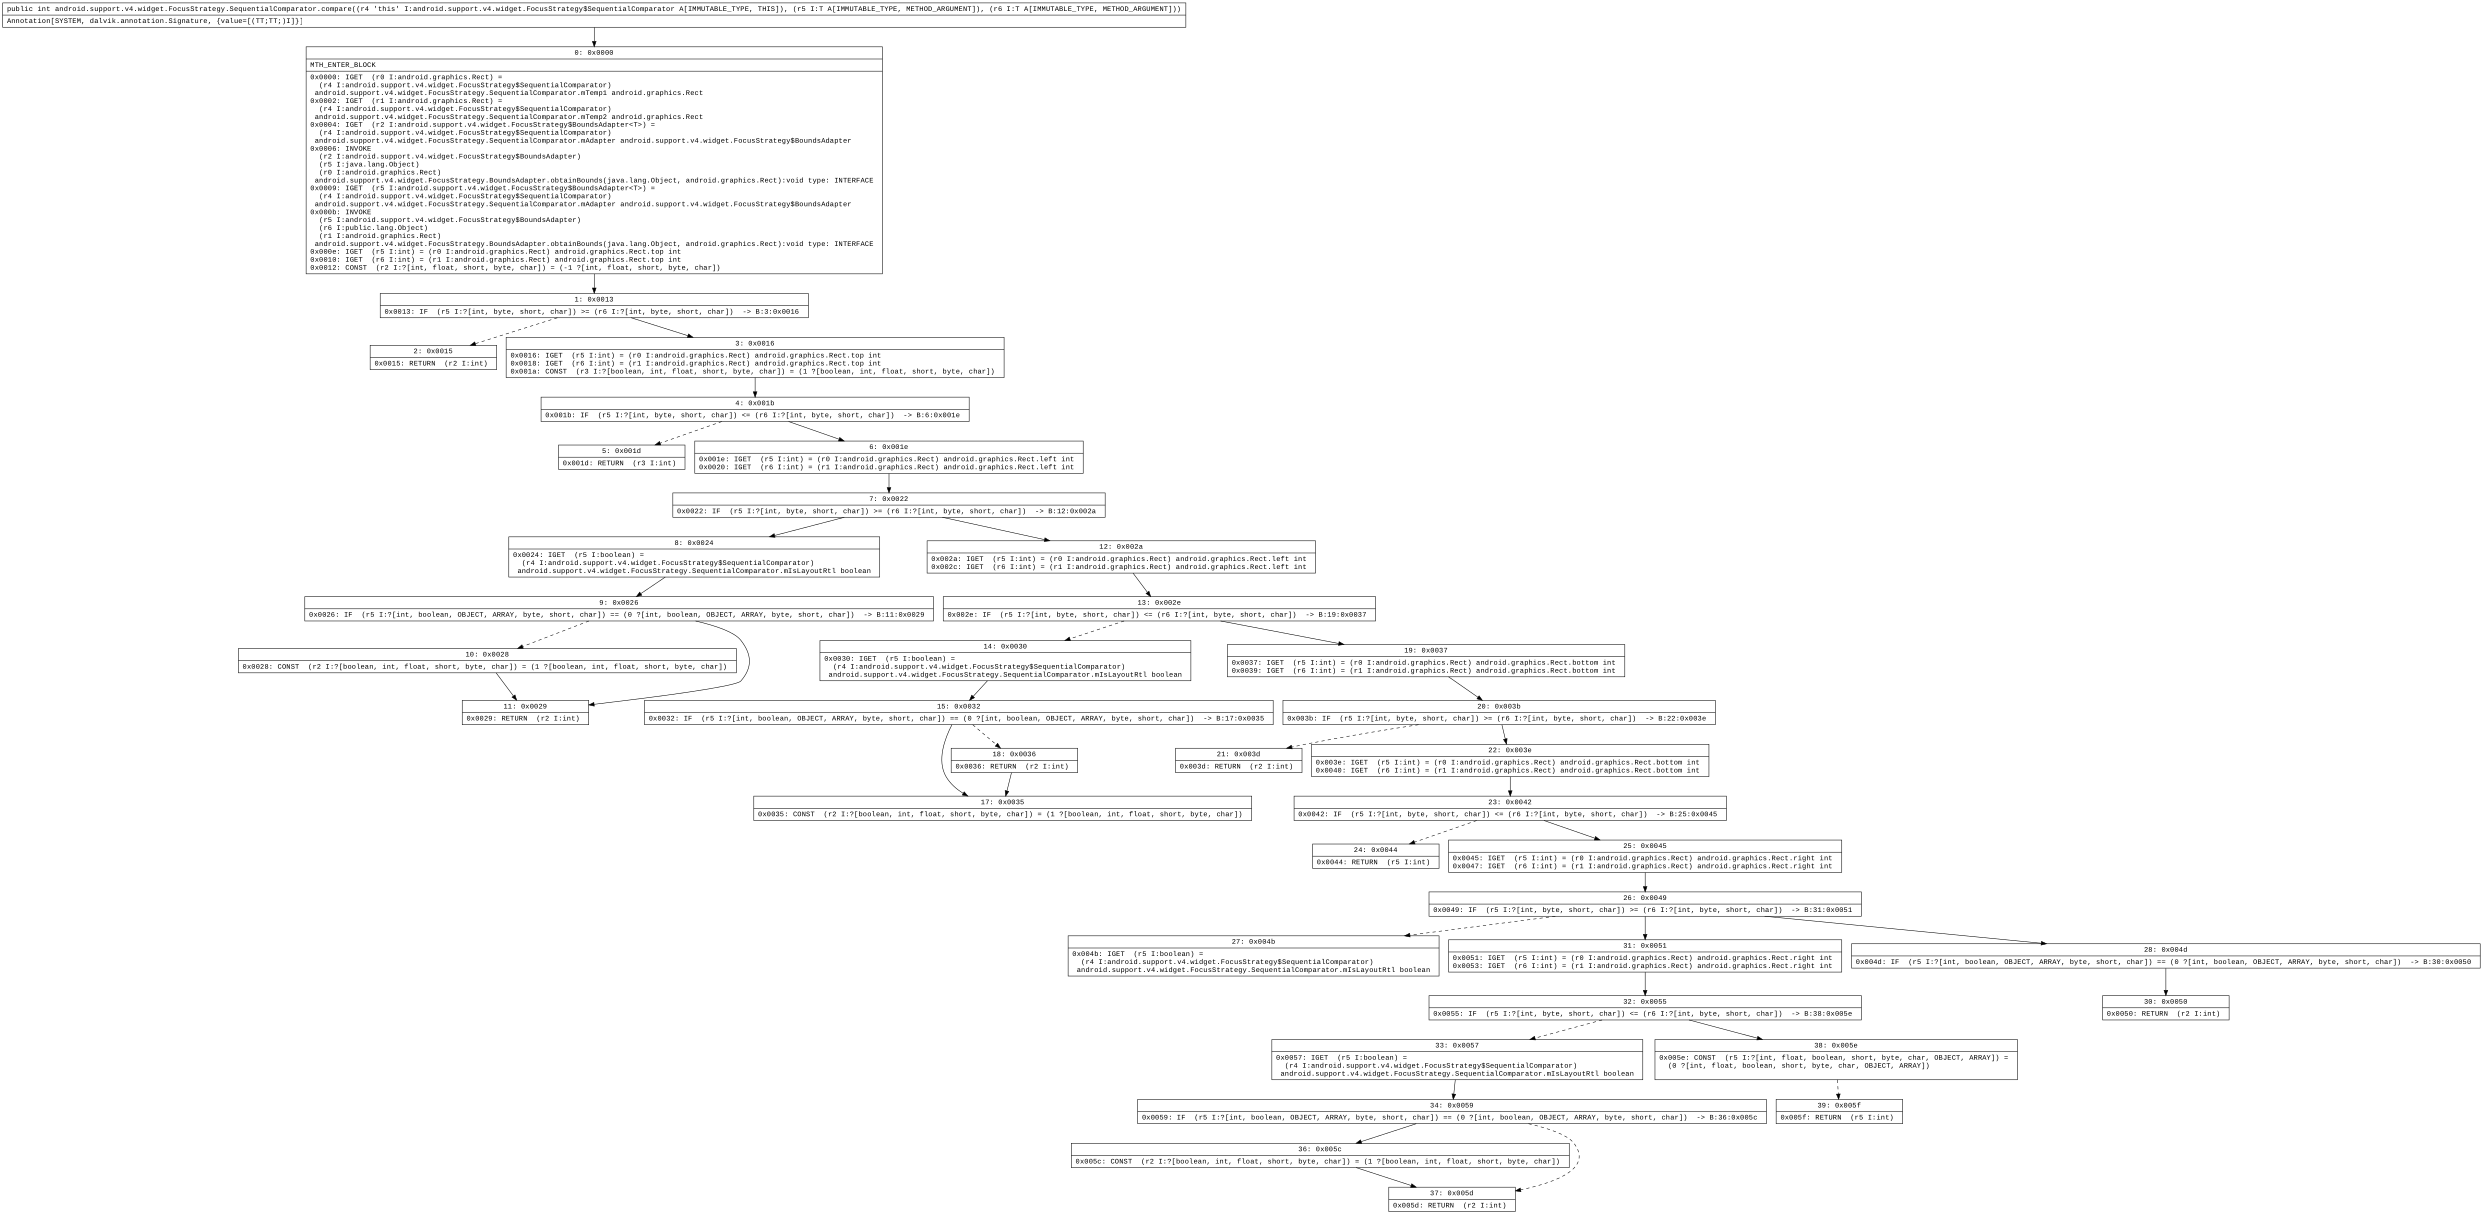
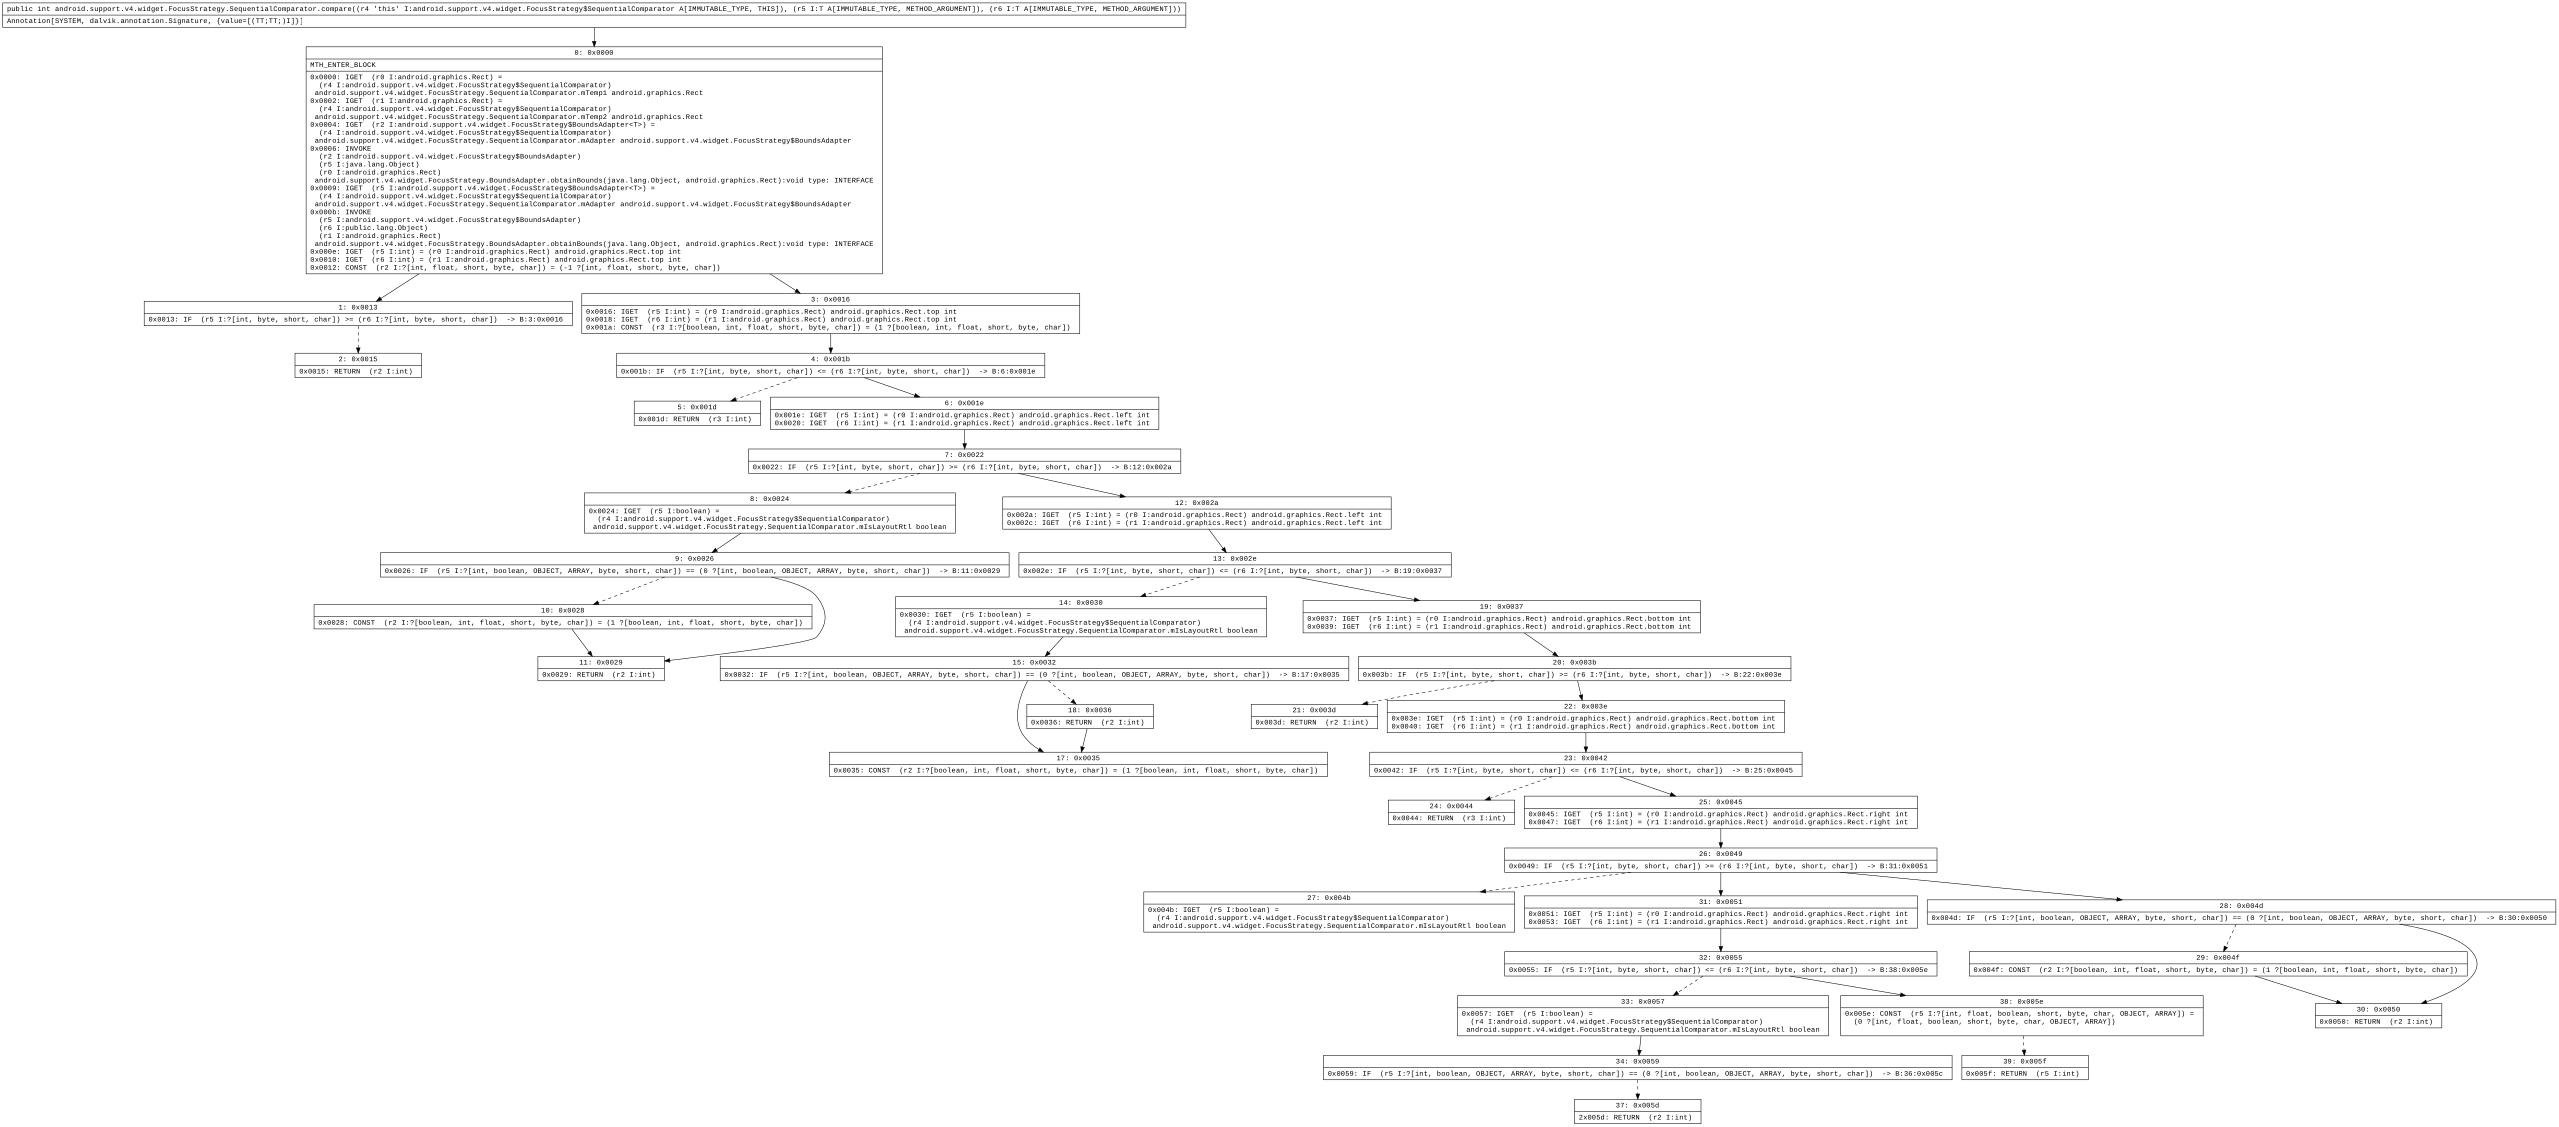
edge "1: 0x0013" -> "3: 0x0016": now "0: 0x0000" -> "3: 0x0016"
edge "7: 0x0022" -> "8: 0x0024": style solid -> dashed
node "24: 0x0044": text "0x0044: RETURN  (r5 I:int)" -> "0x0044: RETURN  (r3 I:int)"
node "29: 0x004f": added
node "36: 0x005c": removed
node "37: 0x005d": text "0x005d: RETURN  (r2 I:int)" -> "2x005d: RETURN  (r2 I:int)"
